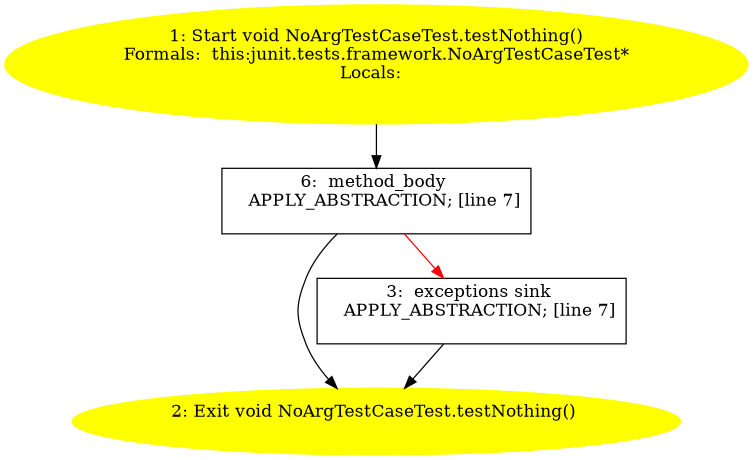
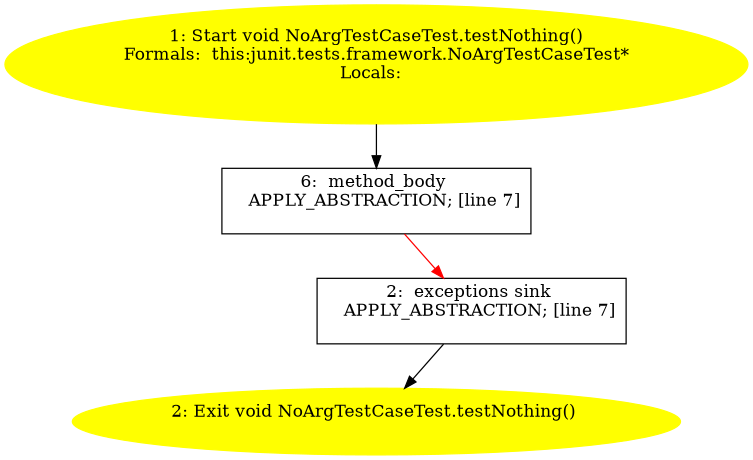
edge "6:  method_body APPLY_ABSTRACTION; [line 7]" -> "2: Exit void NoArgTestCaseTest.testNothing()": removed
node "3:  exceptions sink APPLY_ABSTRACTION; [line 7]": label "3:  exceptions sink APPLY_ABSTRACTION; [line 7]" -> "2:  exceptions sink APPLY_ABSTRACTION; [line 7]"
